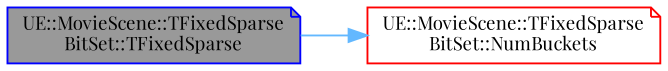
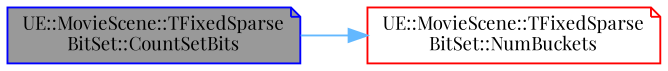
node "UE::MovieScene::TFixedSparse BitSet::TFixedSparse": label "UE::MovieScene::TFixedSparse BitSet::TFixedSparse" -> "UE::MovieScene::TFixedSparse BitSet::CountSetBits"
